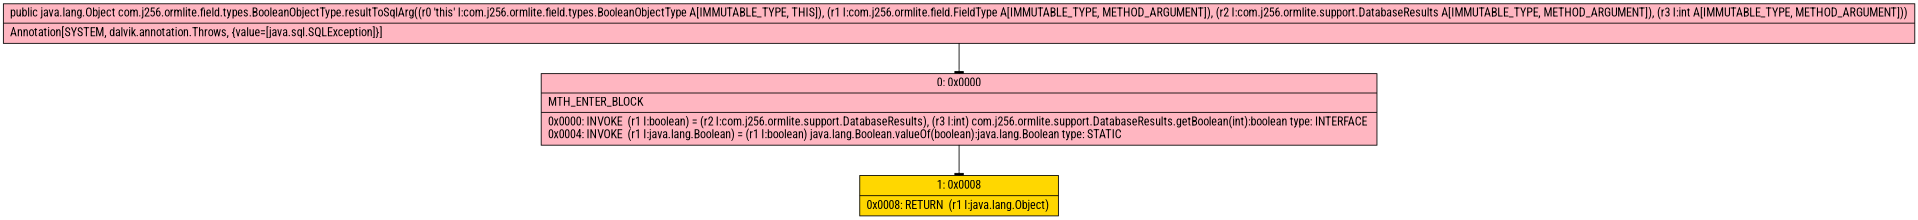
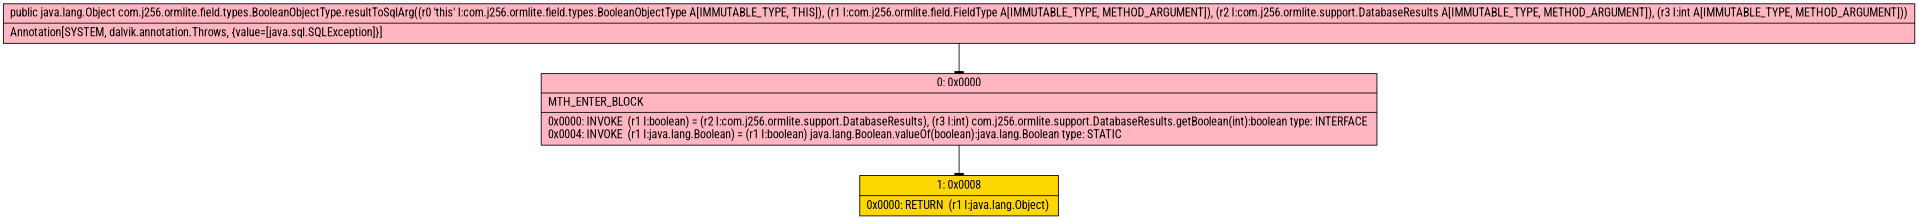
node "1: 0x0008": text "0x0008: RETURN  (r1 I:java.lang.Object)" -> "0x0000: RETURN  (r1 I:java.lang.Object)"
